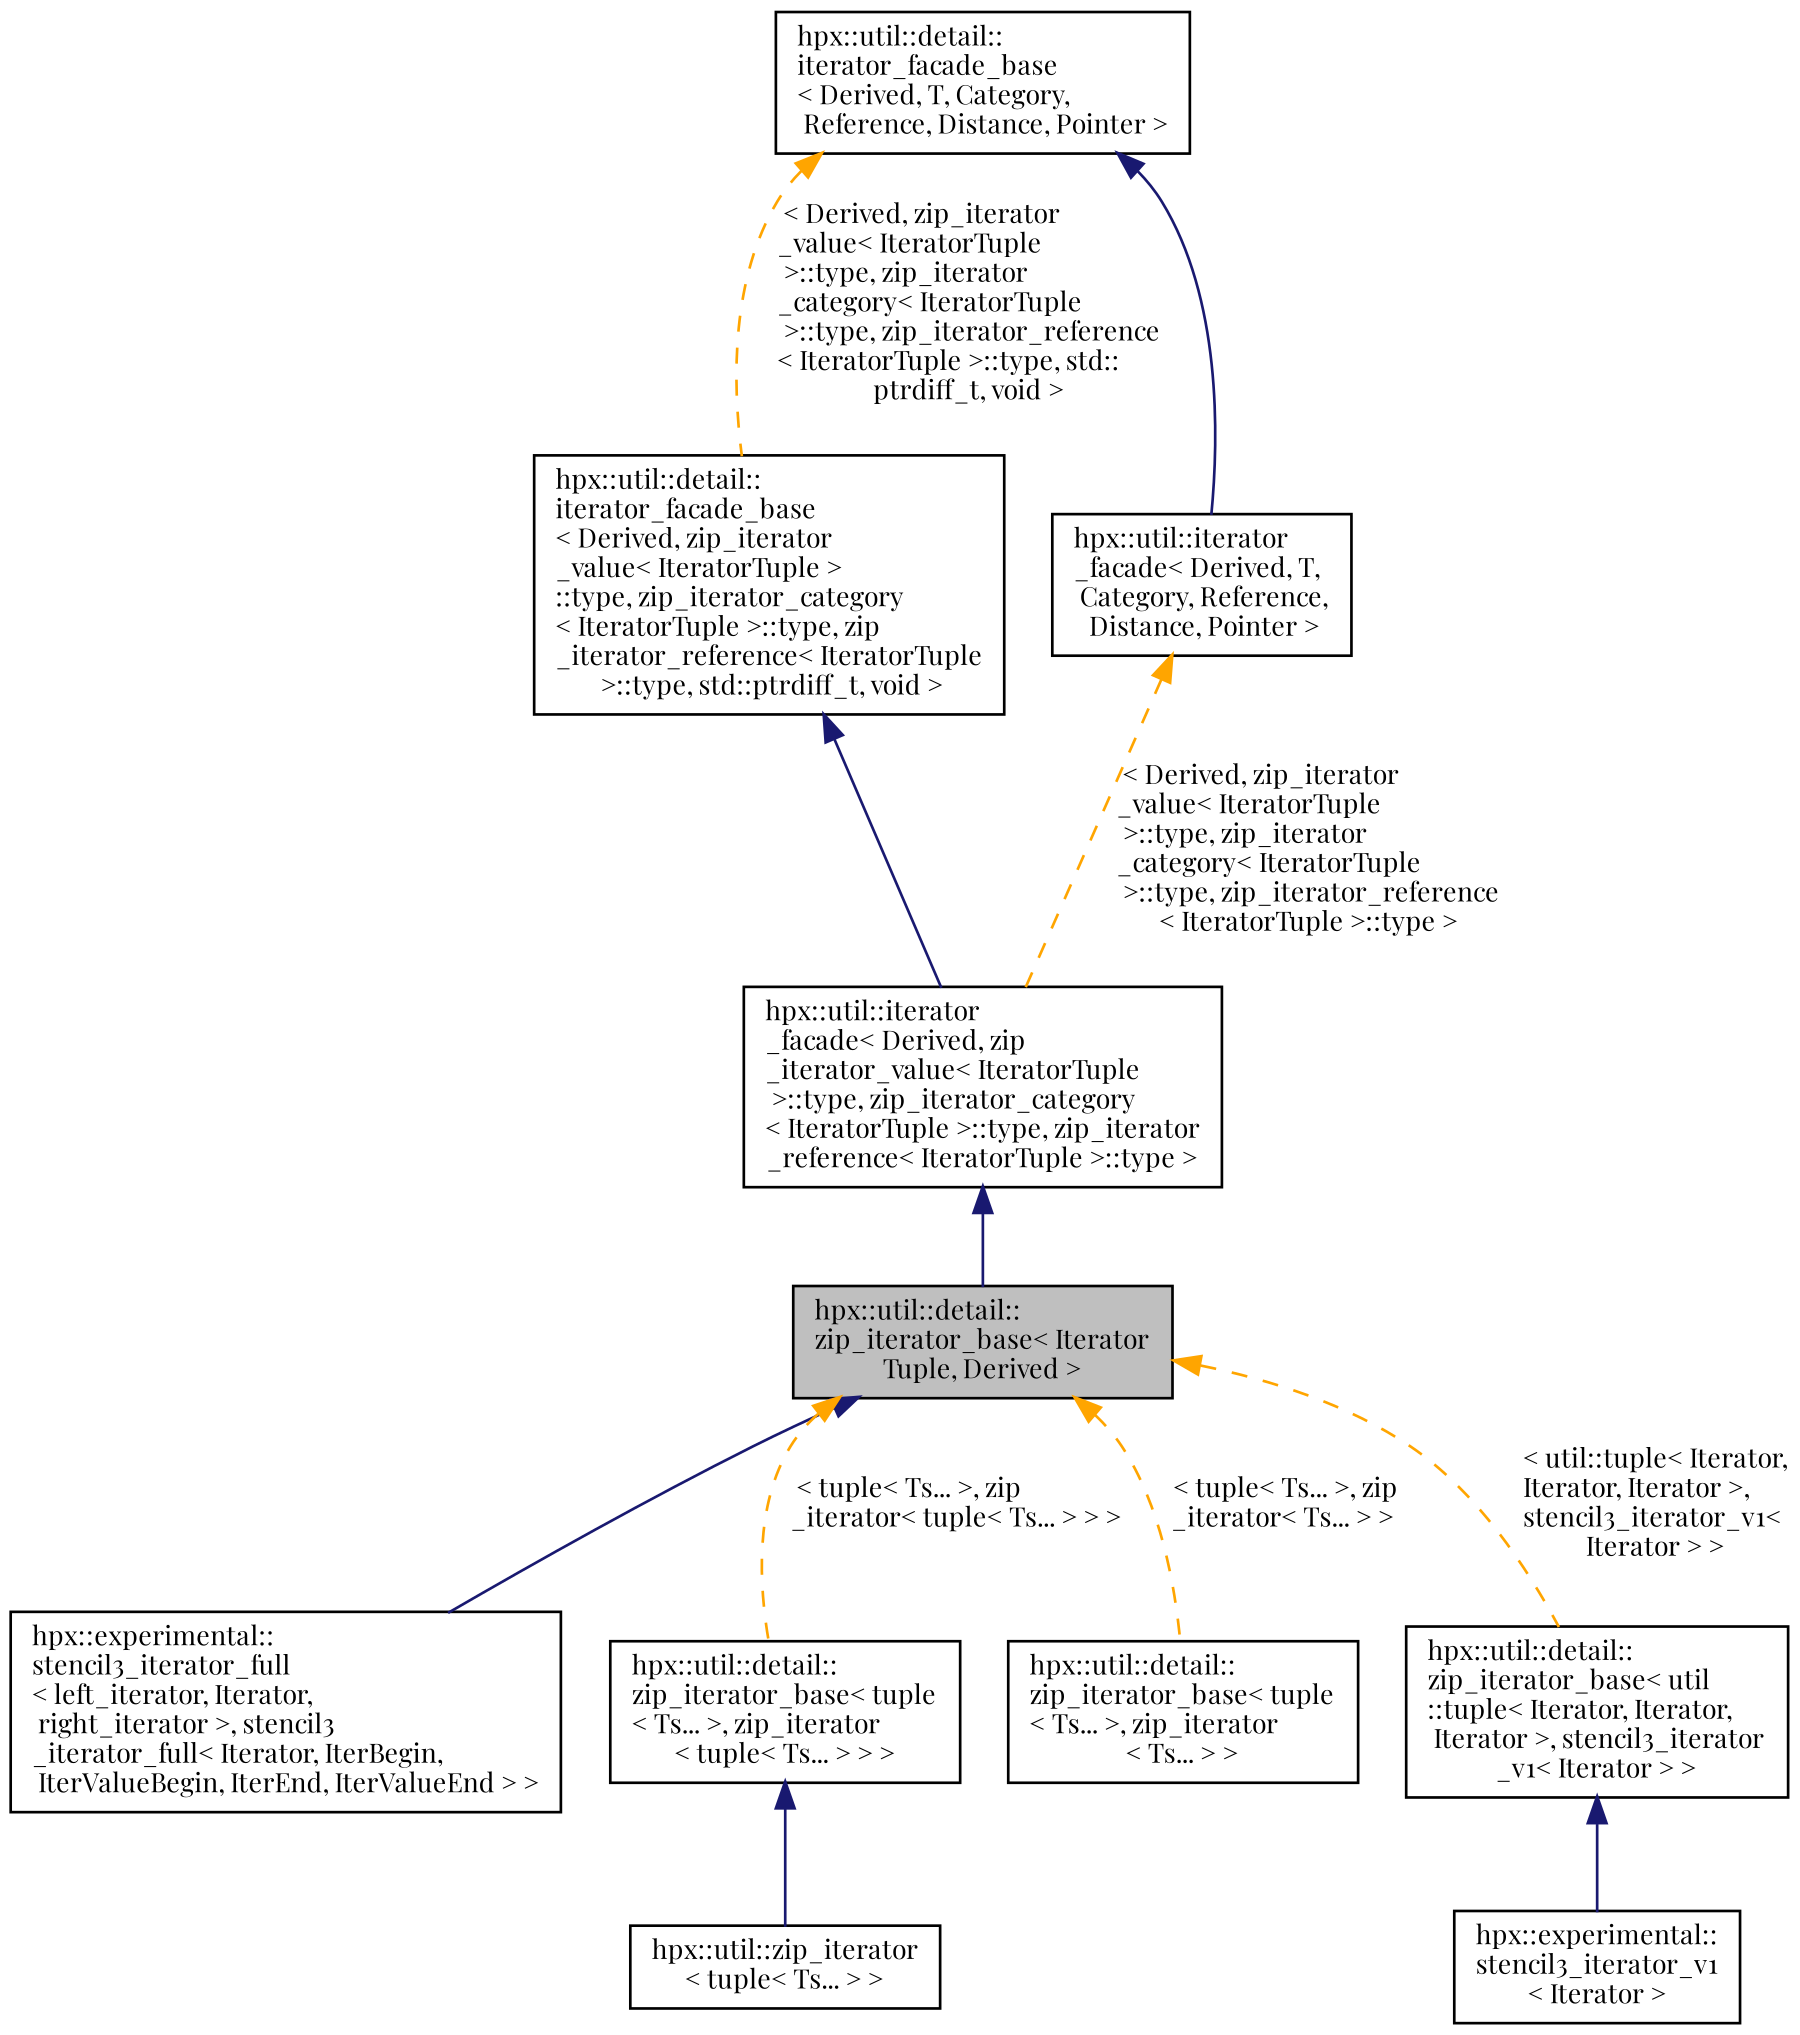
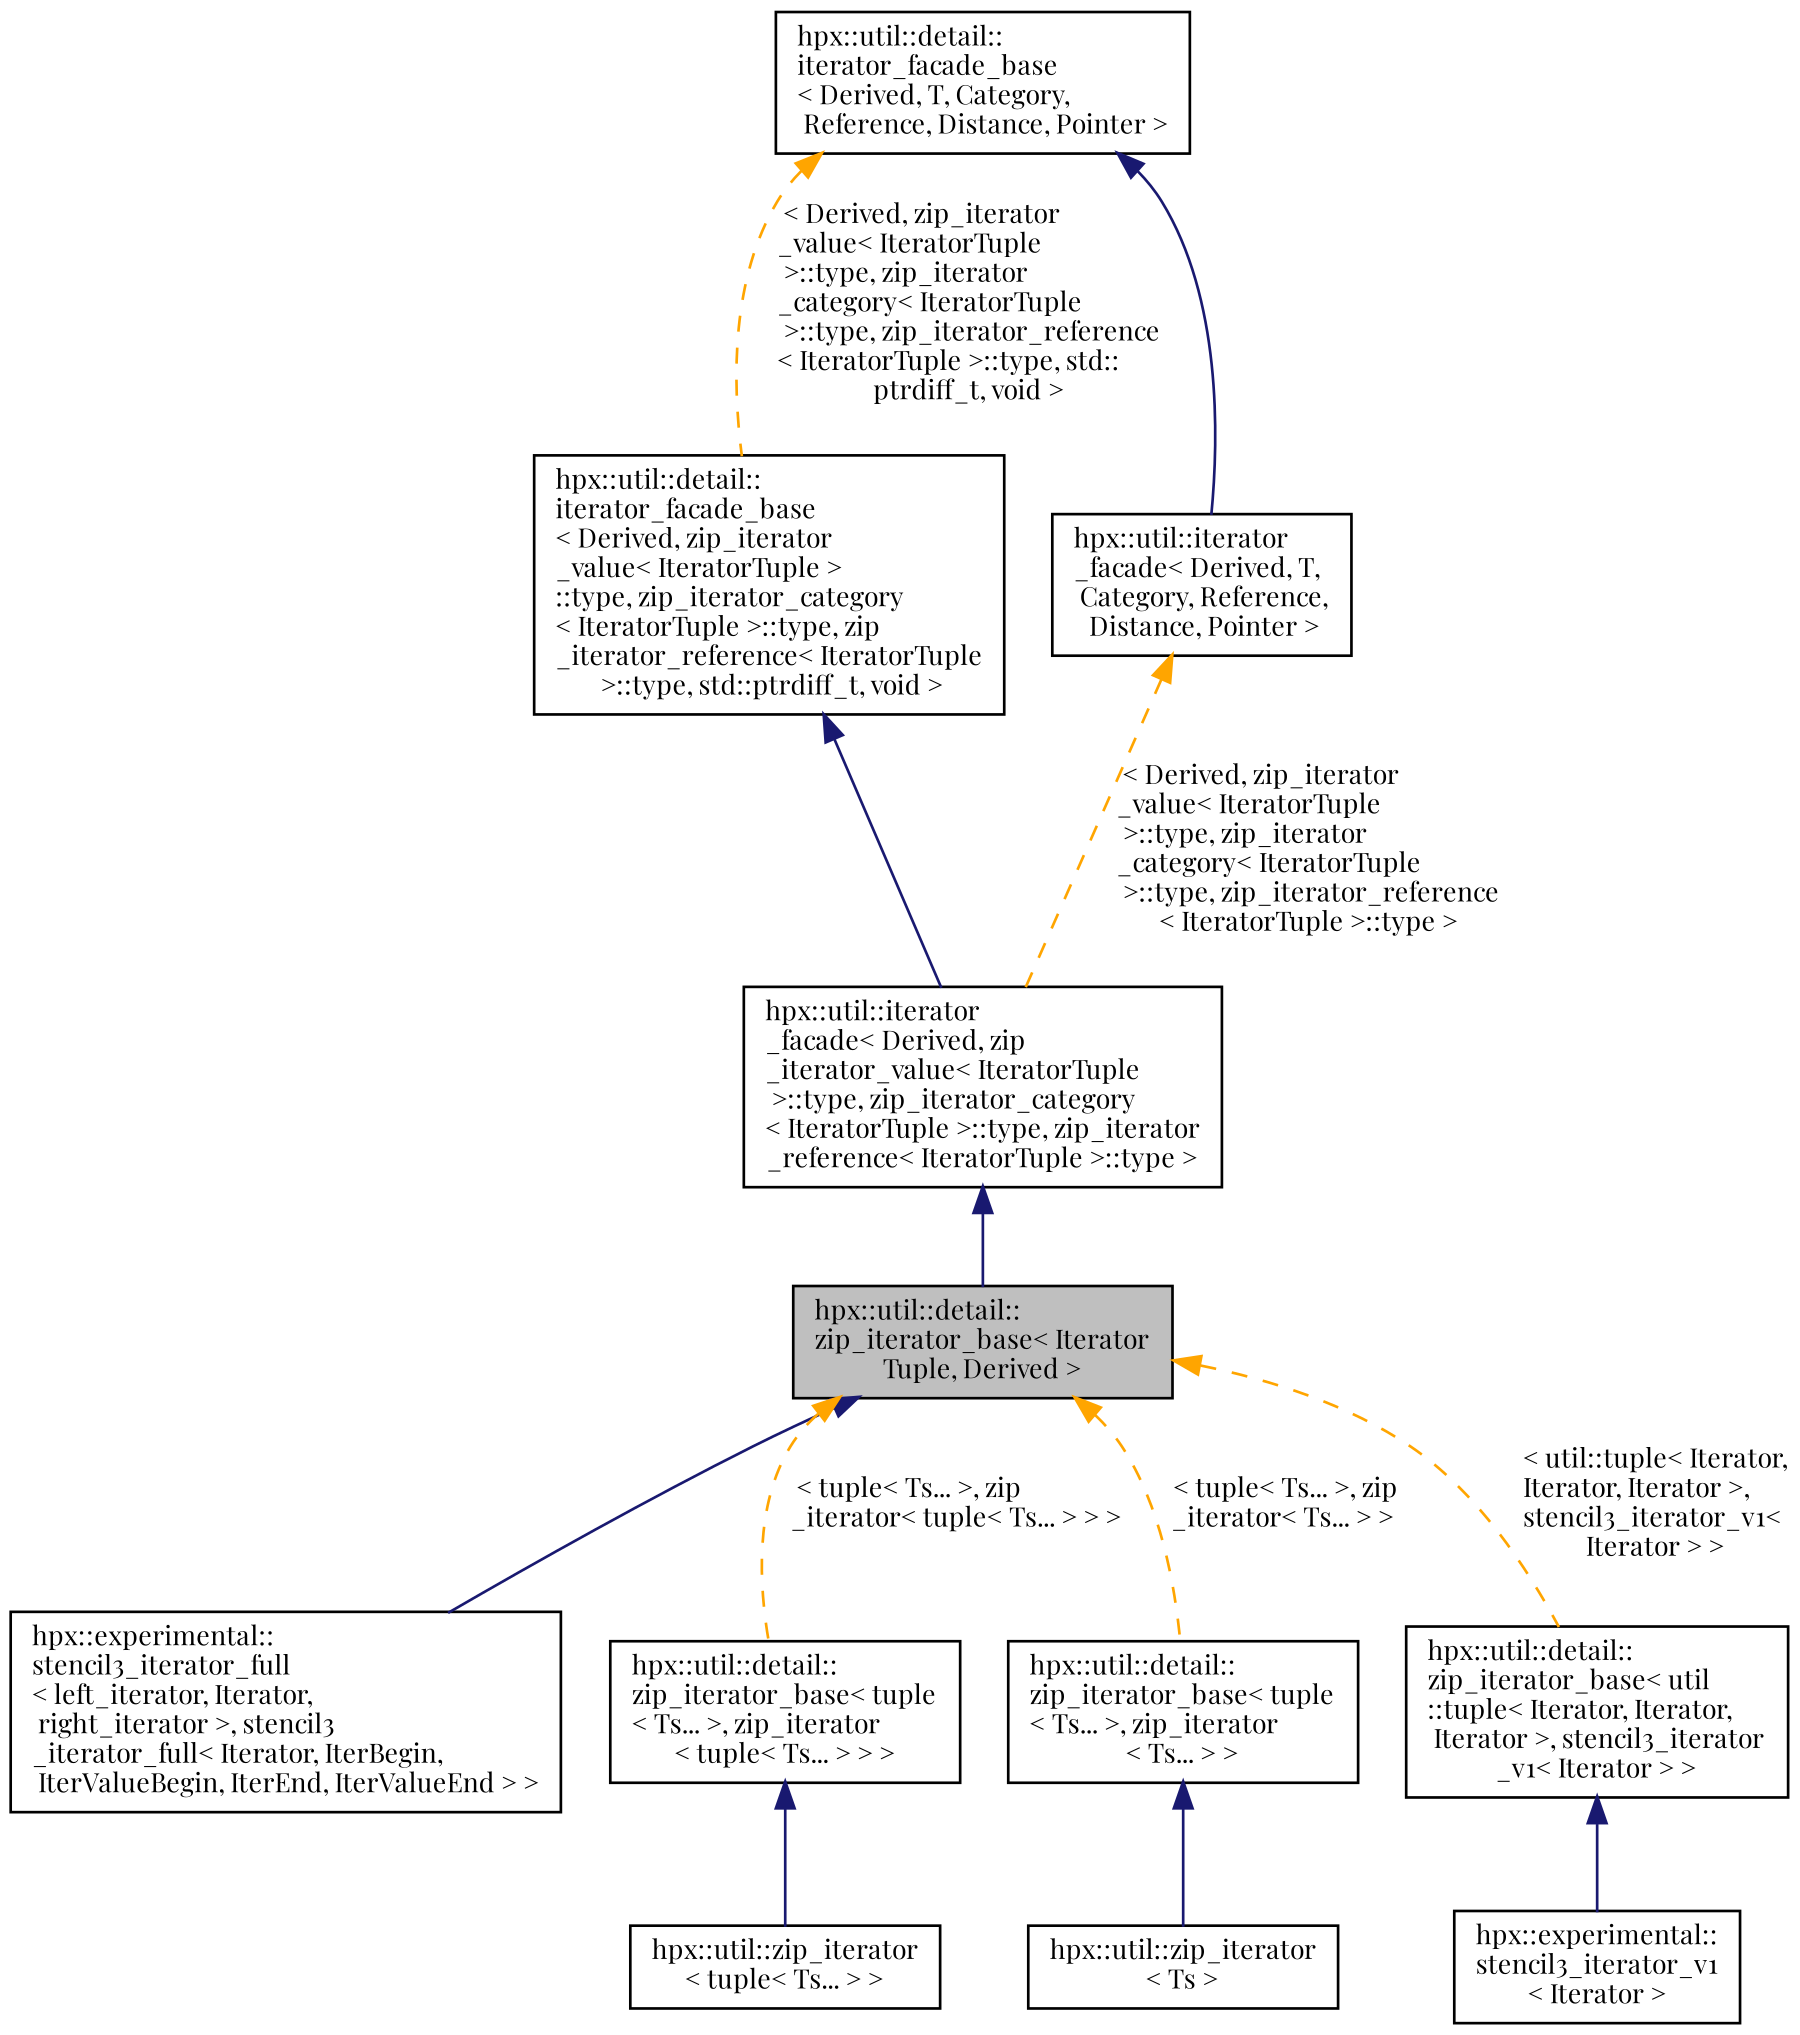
node "hpx::util::zip_iterator < Ts >": added
